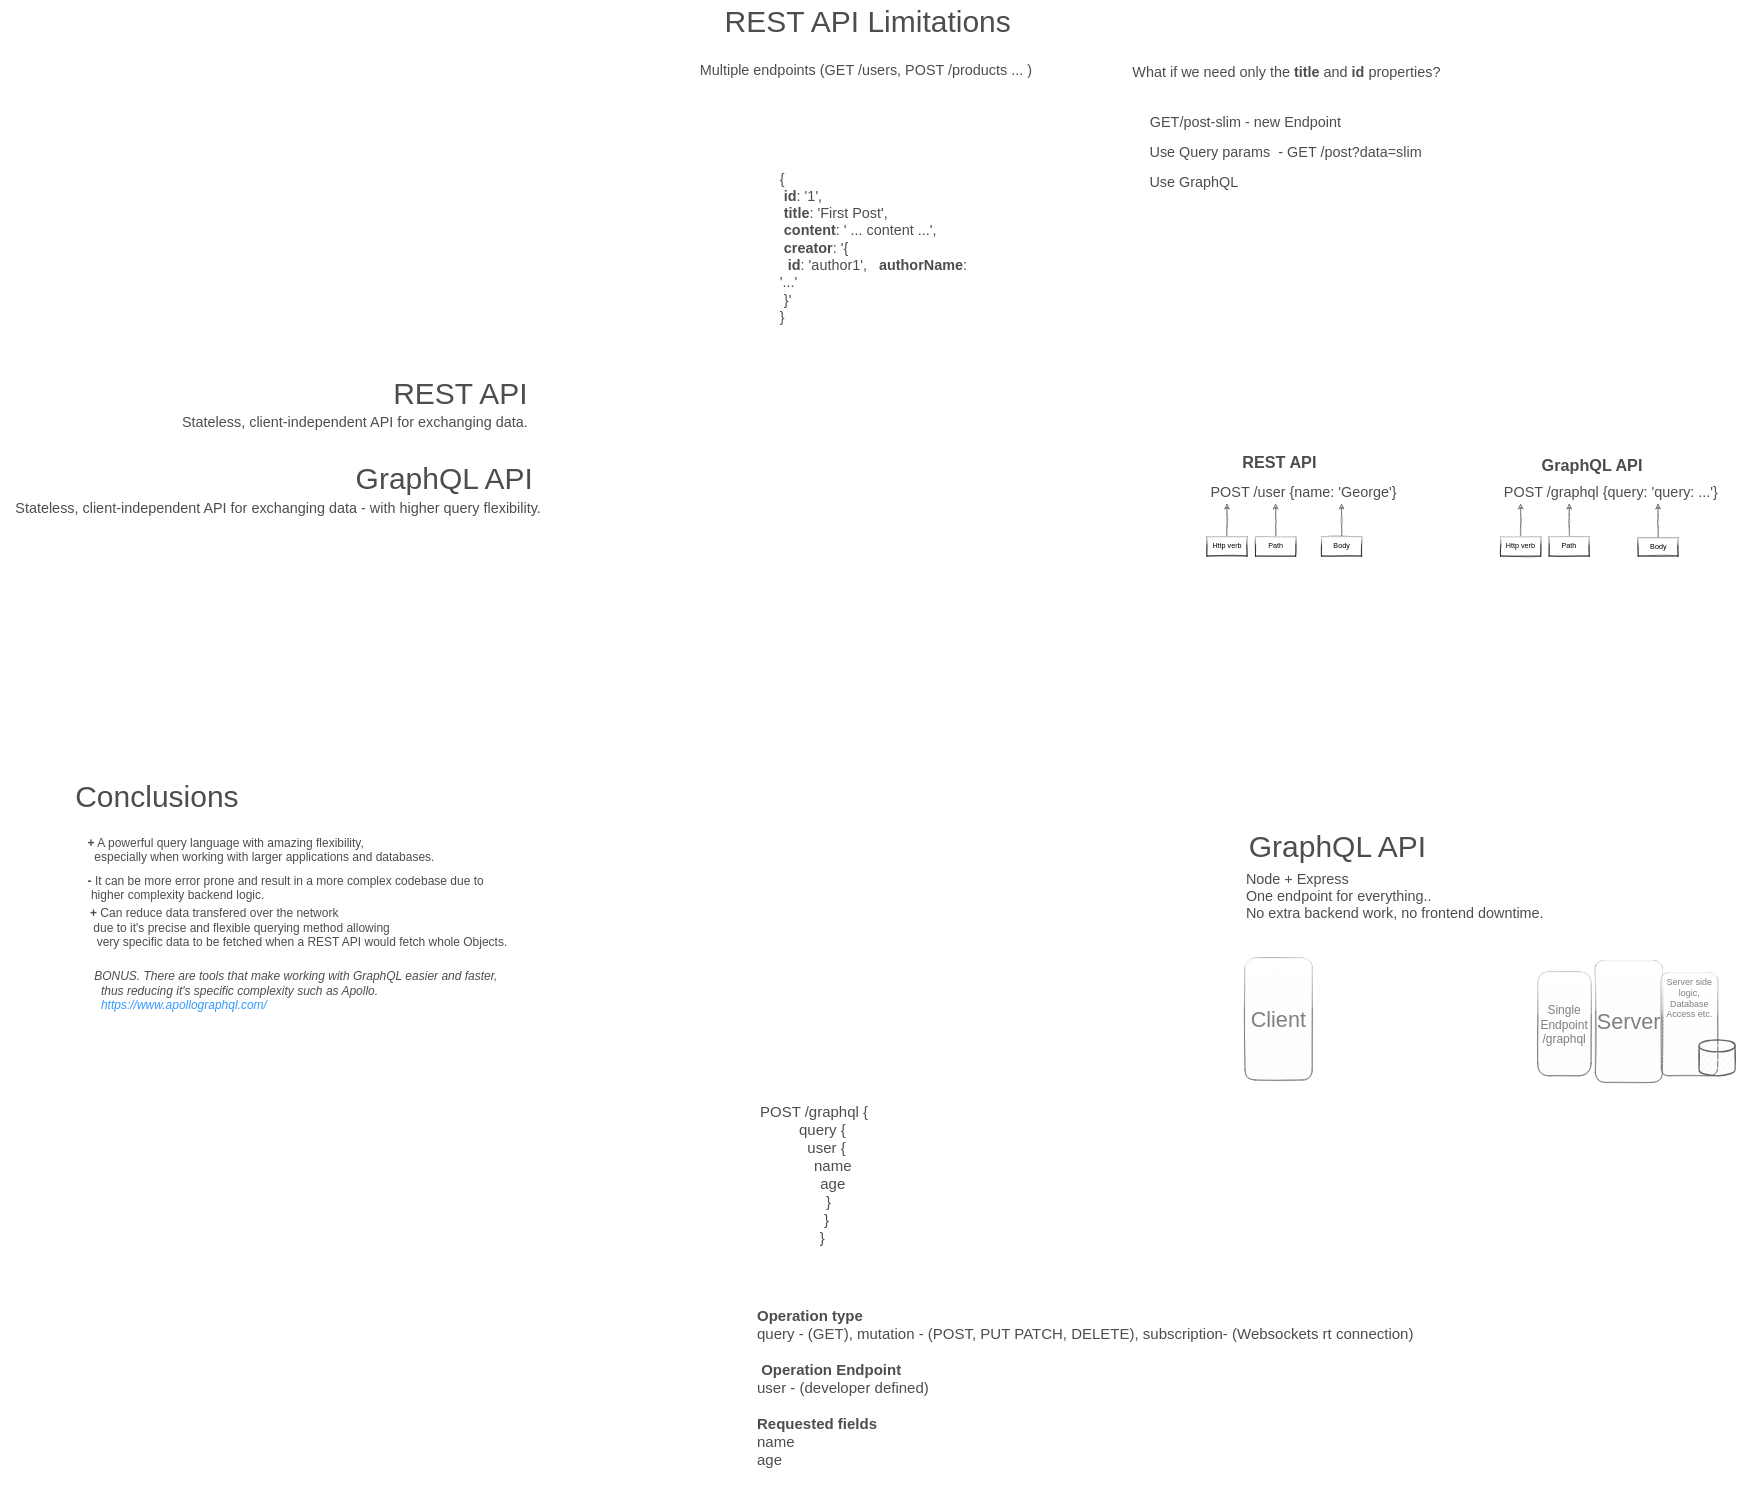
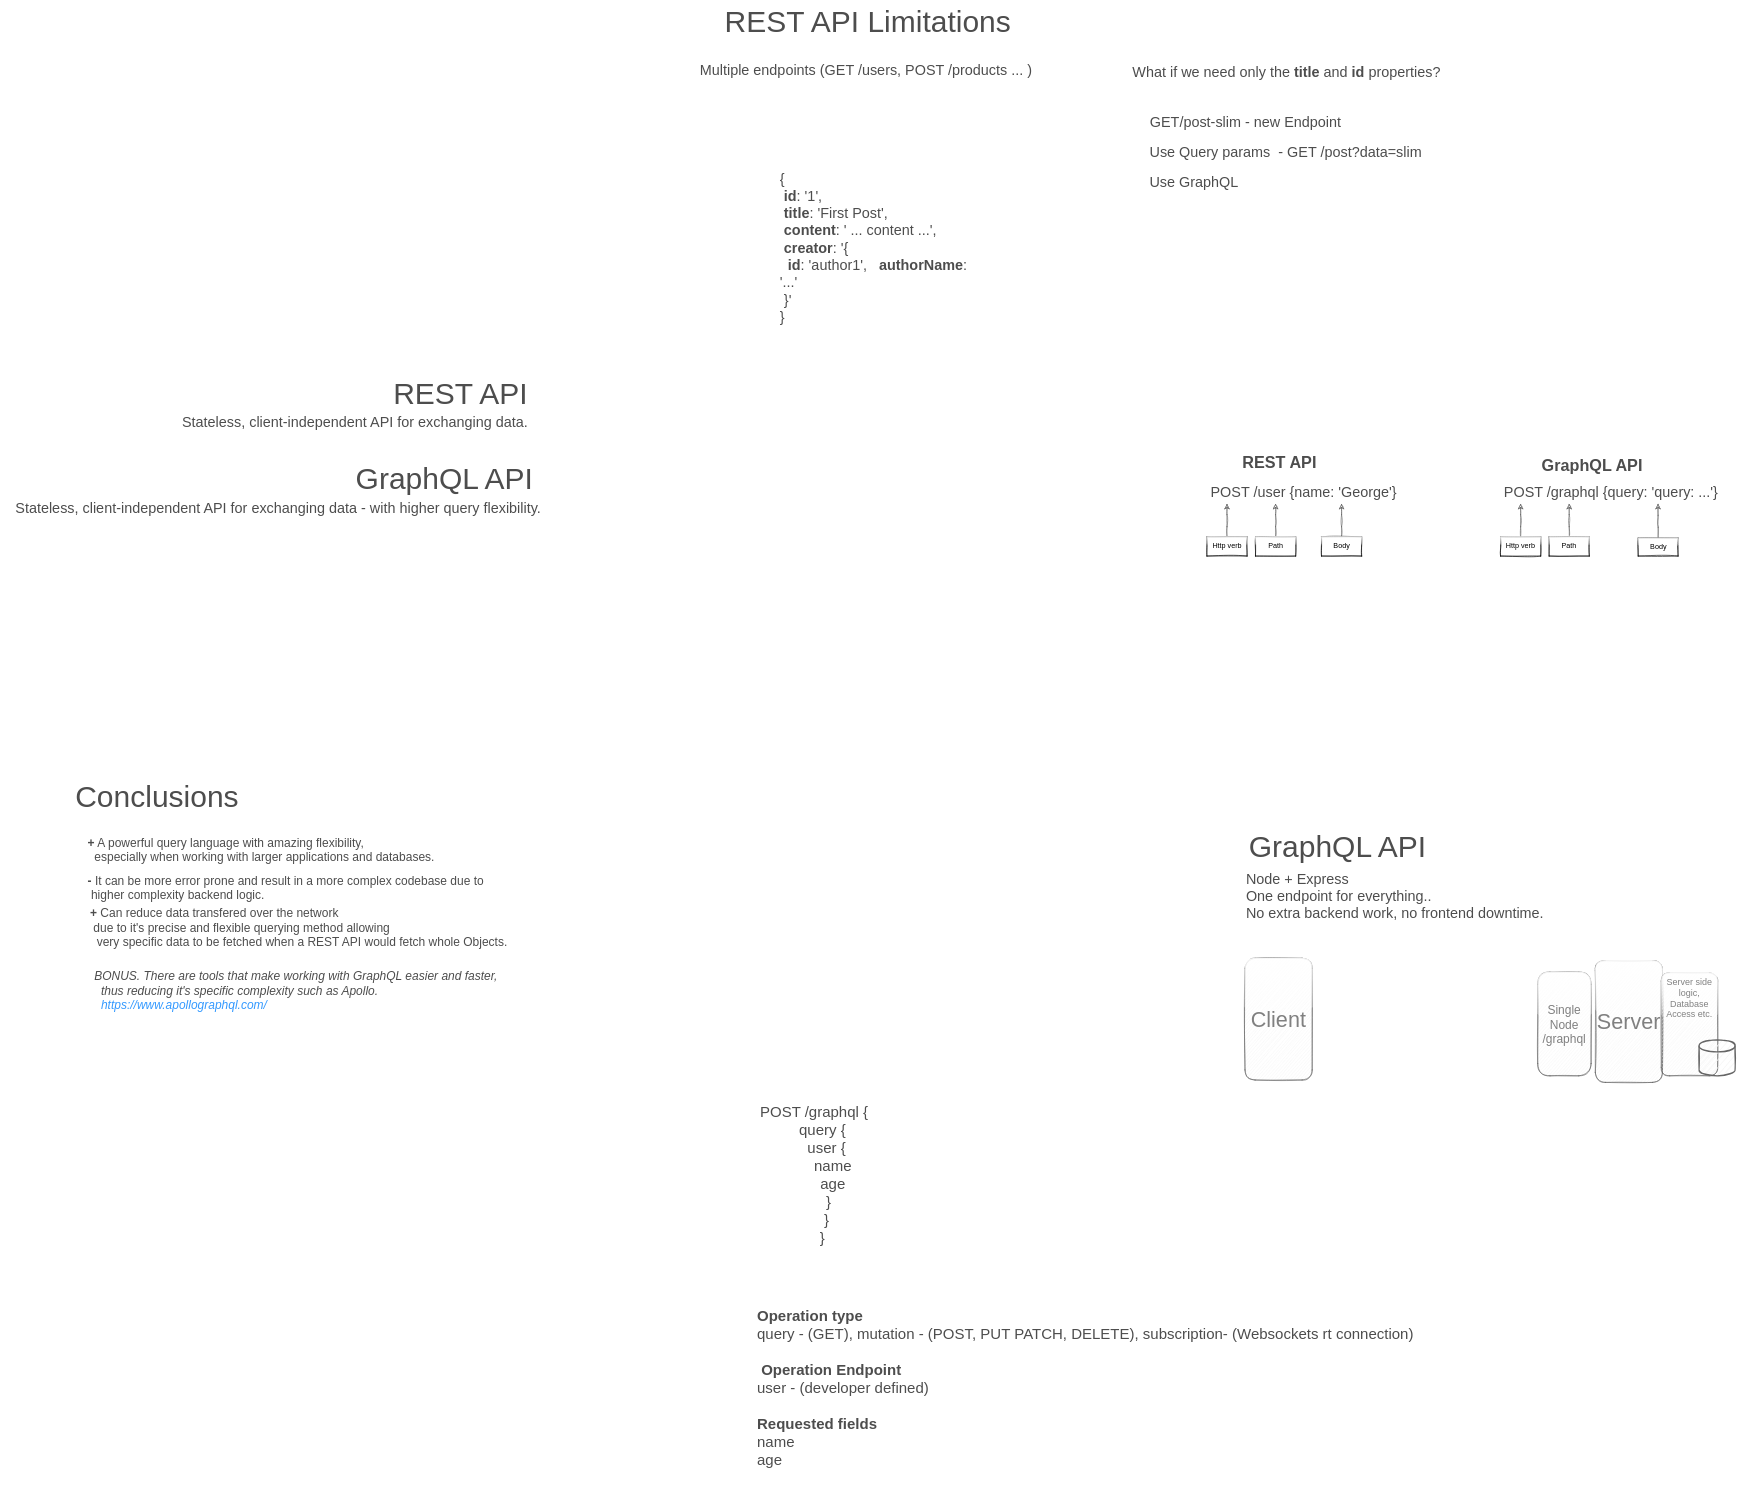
node "Single Endpoint /graphql": label "Single Endpoint /graphql" -> "Single Node /graphql"
